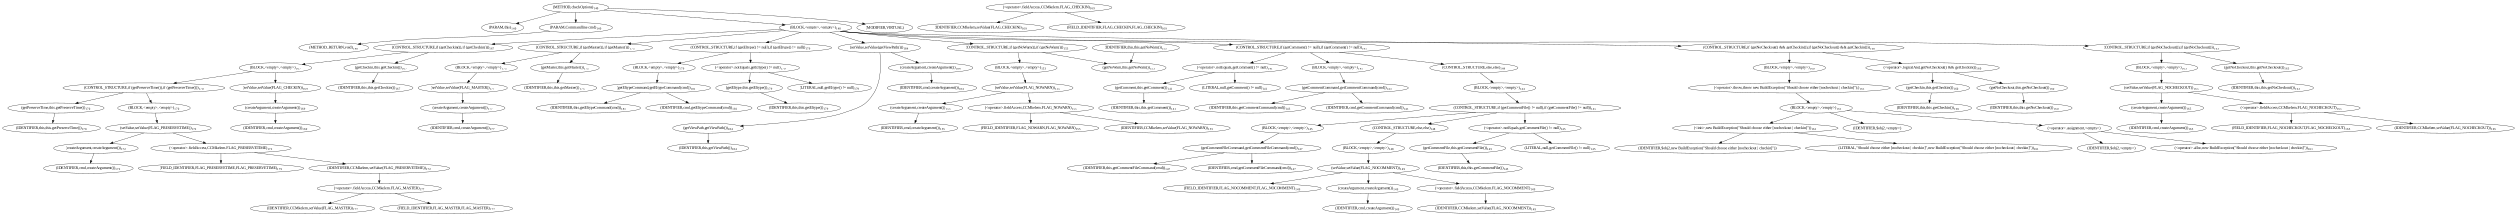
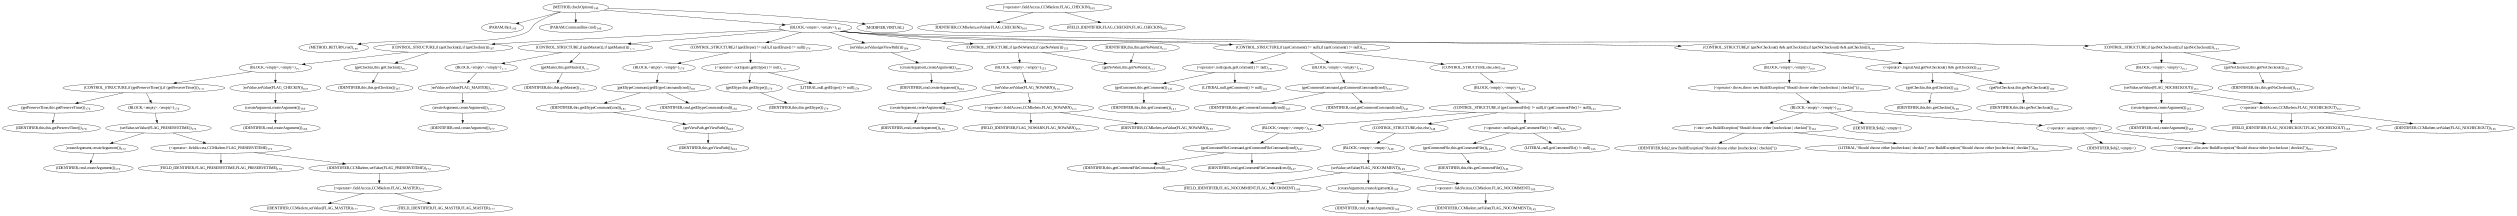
edge "(PARAM,Commandline cmd)" -> "(METHOD_RETURN,void)": now "(METHOD,checkOptions)" -> "(METHOD_RETURN,void)"
edge "(setValue,setValue(getViewPath()))" -> "(getViewPath,getViewPath())": now "(IDENTIFIER,this,getEltypeCommand(cmd))" -> "(getViewPath,getViewPath())"
